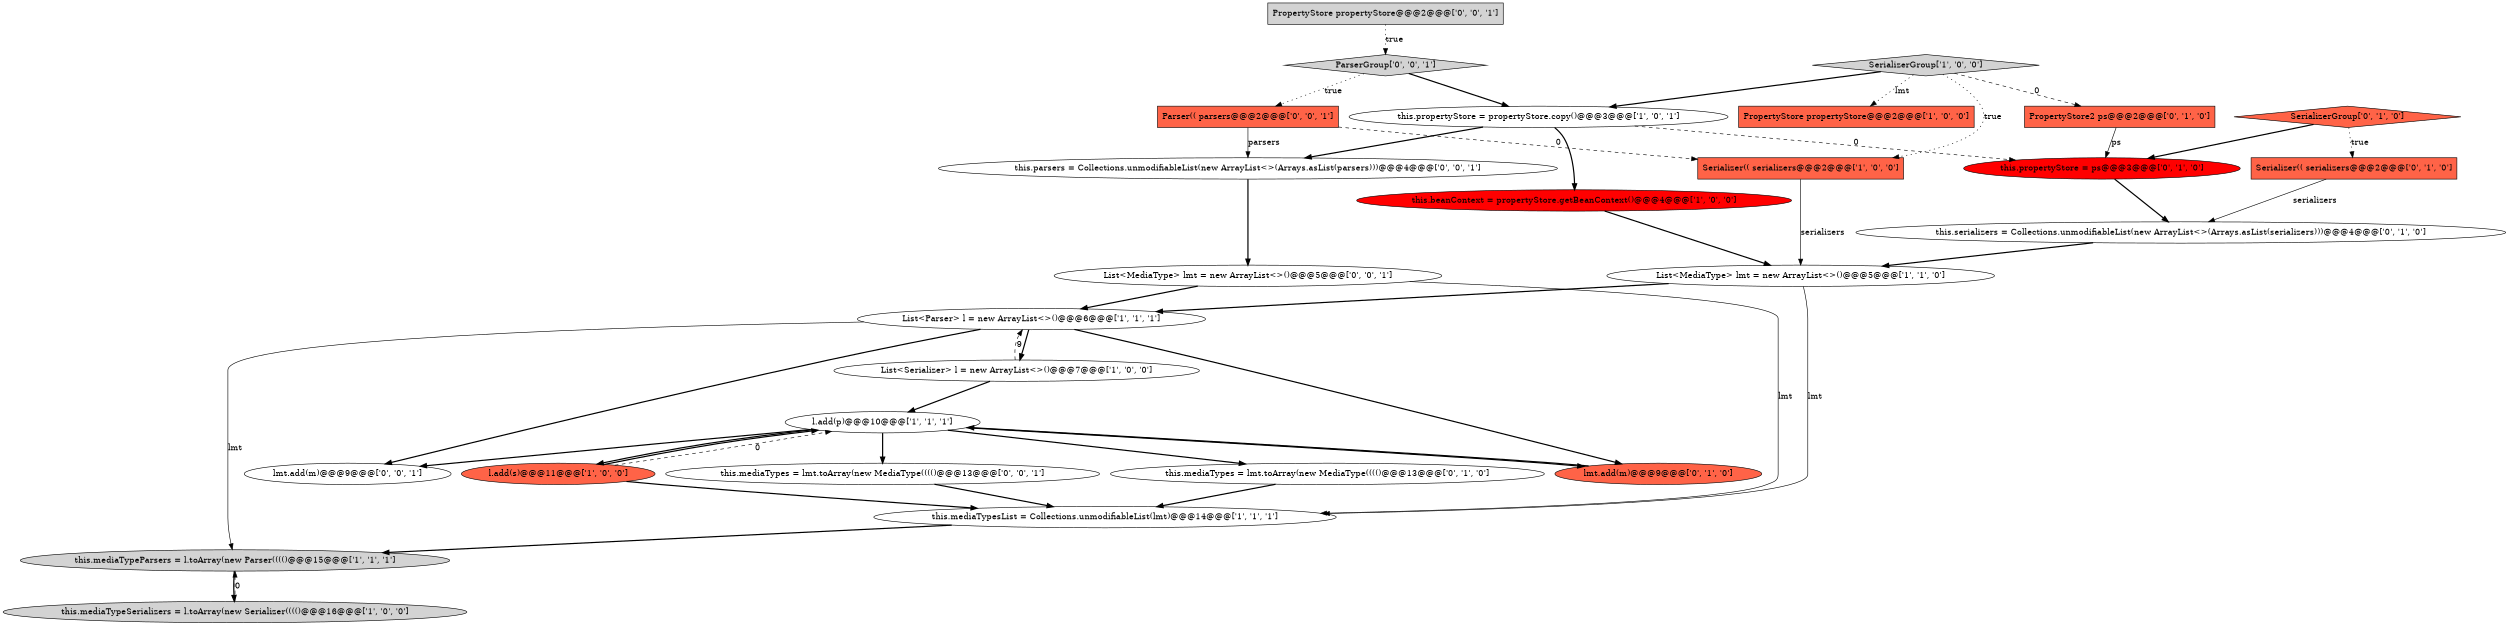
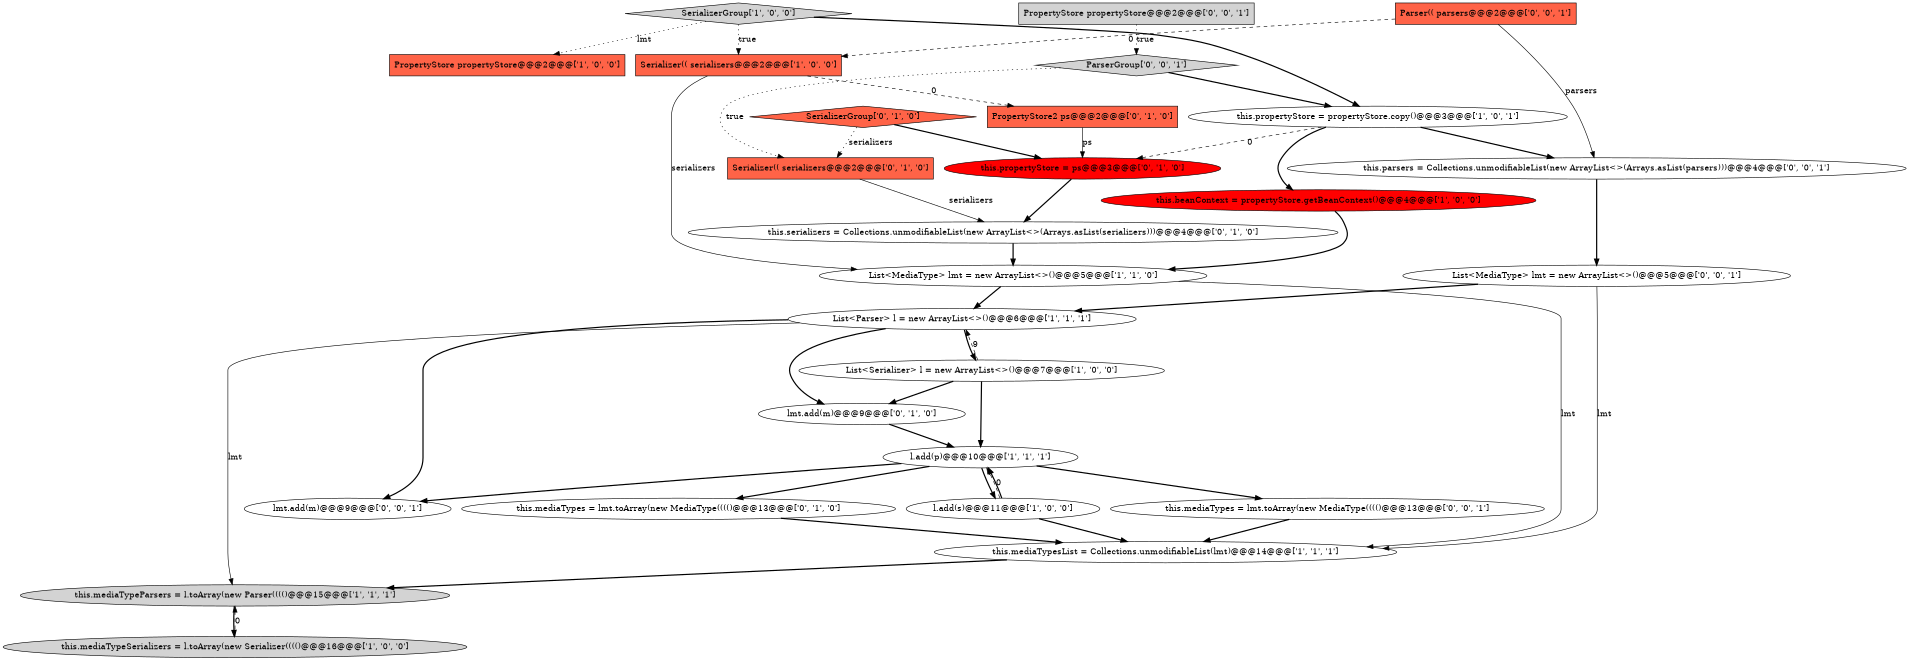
edge "ParserGroup['0', '0', '1']" -> "Parser(( parsers@@@2@@@['0', '0', '1']": now "ParserGroup['0', '0', '1']" -> "Serializer(( serializers@@@2@@@['0', '1', '0']"
edge "SerializerGroup['1', '0', '0']" -> "PropertyStore2 ps@@@2@@@['0', '1', '0']": now "Serializer(( serializers@@@2@@@['1', '0', '0']" -> "PropertyStore2 ps@@@2@@@['0', '1', '0']"
edge "SerializerGroup['0', '1', '0']" -> "Serializer(( serializers@@@2@@@['0', '1', '0']": label "true" -> "serializers"
edge "l.add(p)@@@10@@@['1', '1', '1']" -> "lmt.add(m)@@@9@@@['0', '1', '0']": now "List<Serializer> l = new ArrayList<>()@@@7@@@['1', '0', '0']" -> "lmt.add(m)@@@9@@@['0', '1', '0']"
node "l.add(s)@@@11@@@['1', '0', '0']": fillcolor tomato -> white
node "lmt.add(m)@@@9@@@['0', '1', '0']": fillcolor tomato -> white
